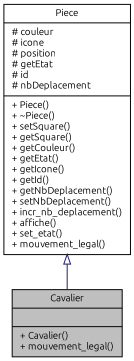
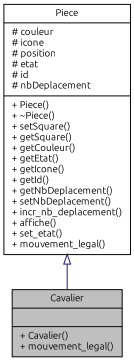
node "Piece": text "# getEtat" -> "# etat"
